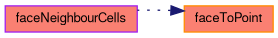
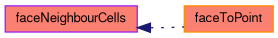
edge "faceNeighbourCells" -> "faceToPoint": reversed
